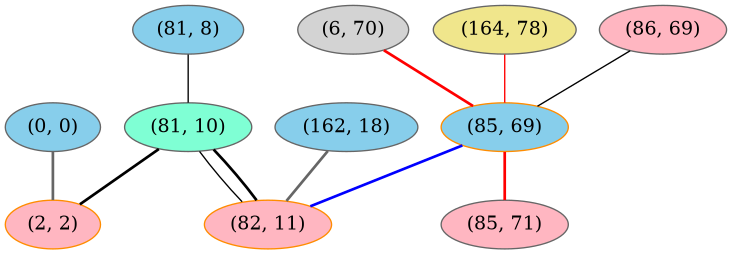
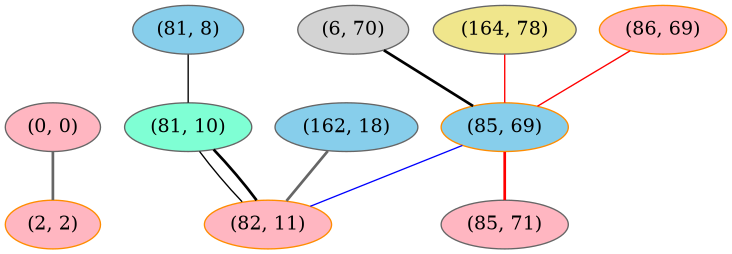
node "(86, 69)": color gray40 -> darkorange
edge "(6, 70)" -- "(85, 69)": color red -> black
edge "(86, 69)" -- "(85, 69)": color black -> red
node "(0, 0)": fillcolor skyblue -> lightpink
edge "(85, 69)" -- "(82, 11)": style bold -> solid
edge "(81, 10)" -- "(2, 2)": removed
